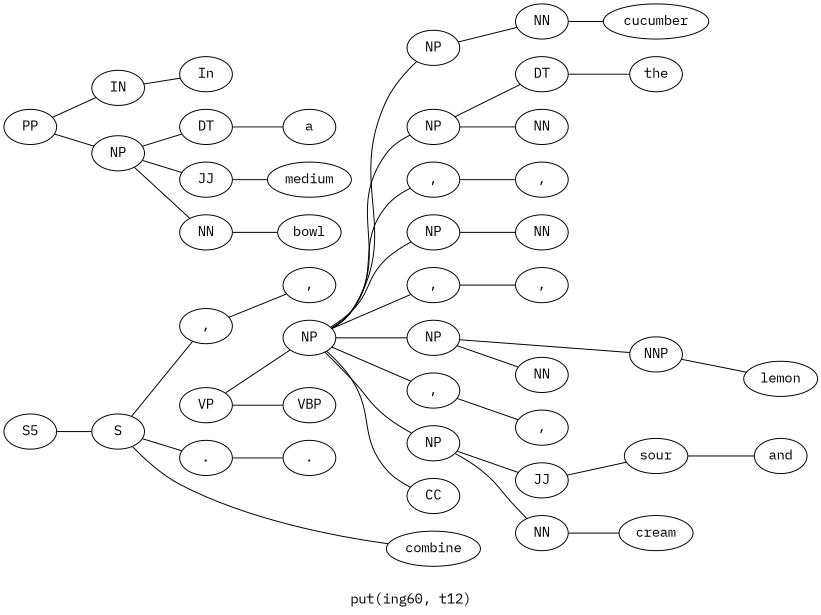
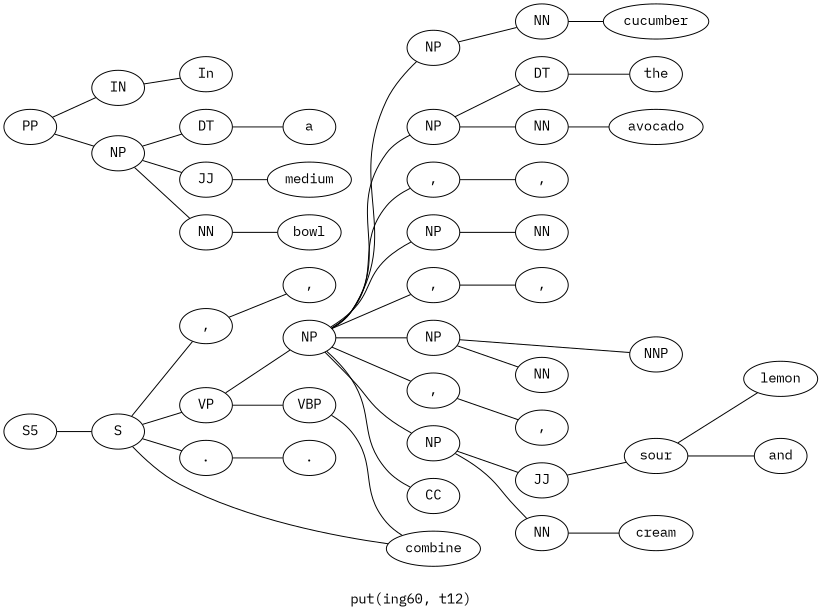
node "avocado": added
edge "NNP" -- "lemon": now "sour" -- "lemon"
edge "VP" -- "S": added
edge "VBP" -- "combine": added
